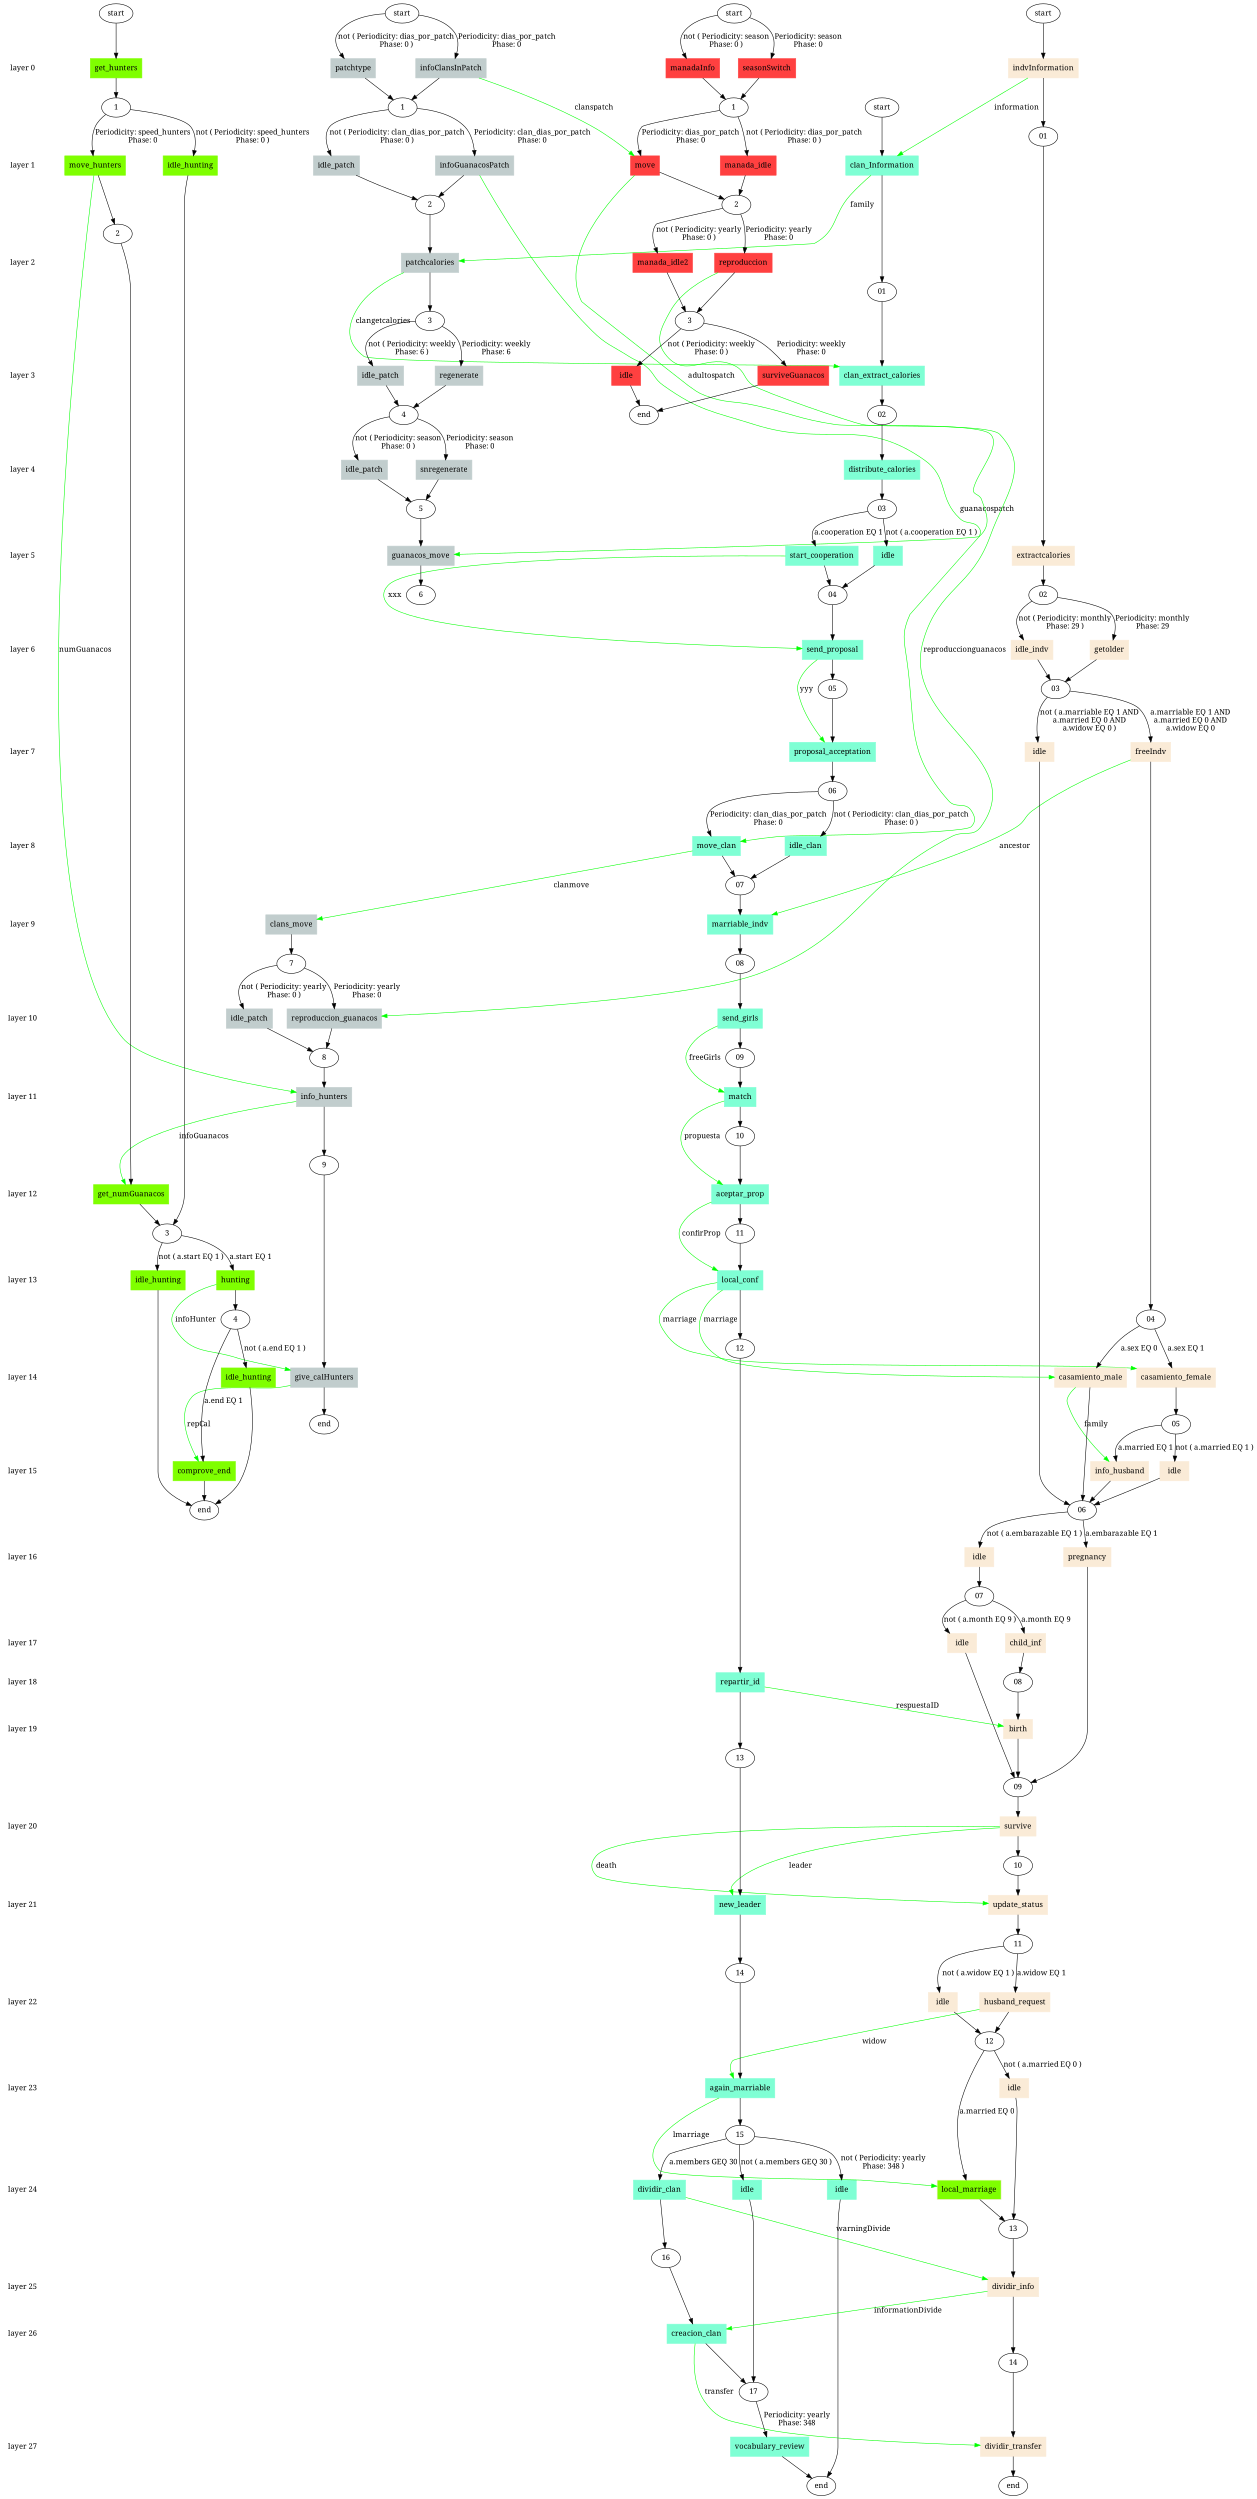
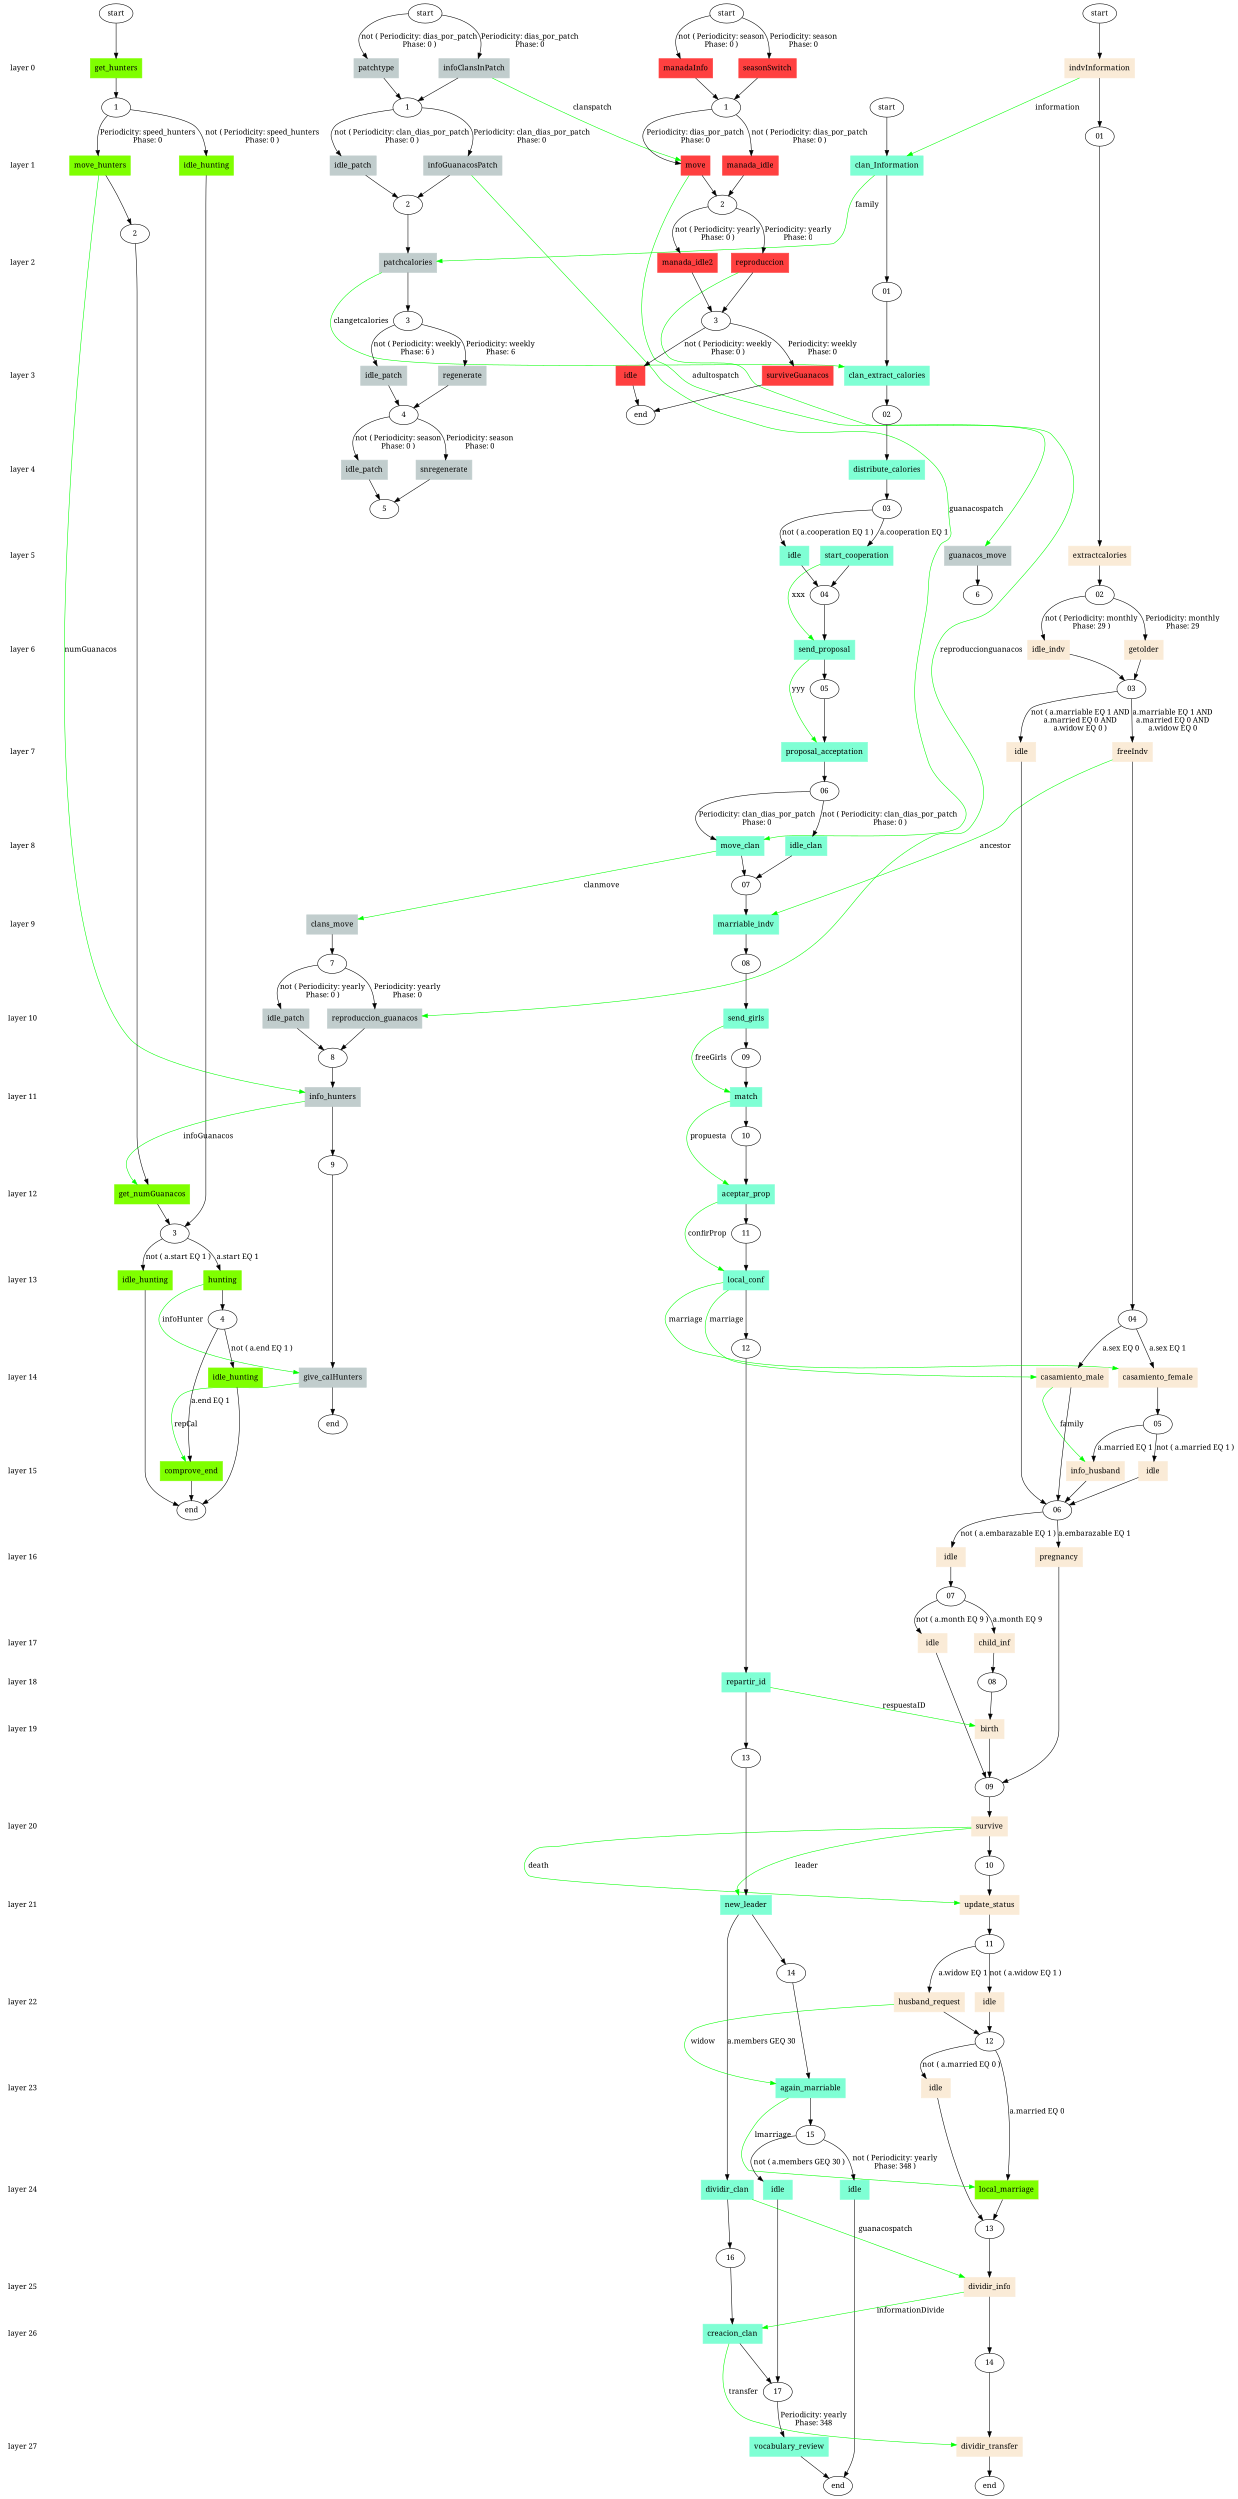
edge "5" -> "guanacos_move": removed
edge "15" -> "dividir_clan": now "new_leader" -> "dividir_clan"
edge "dividir_clan" -> "dividir_info": label "warningDivide" -> "guanacospatch"
